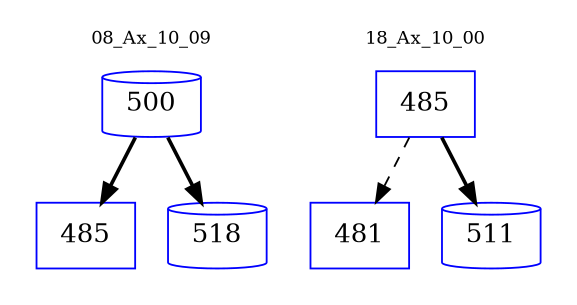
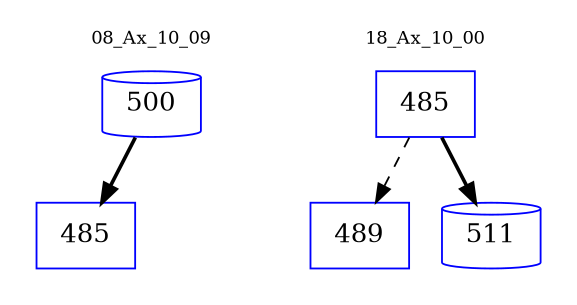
node "518": removed
node "481": label "481" -> "489"
